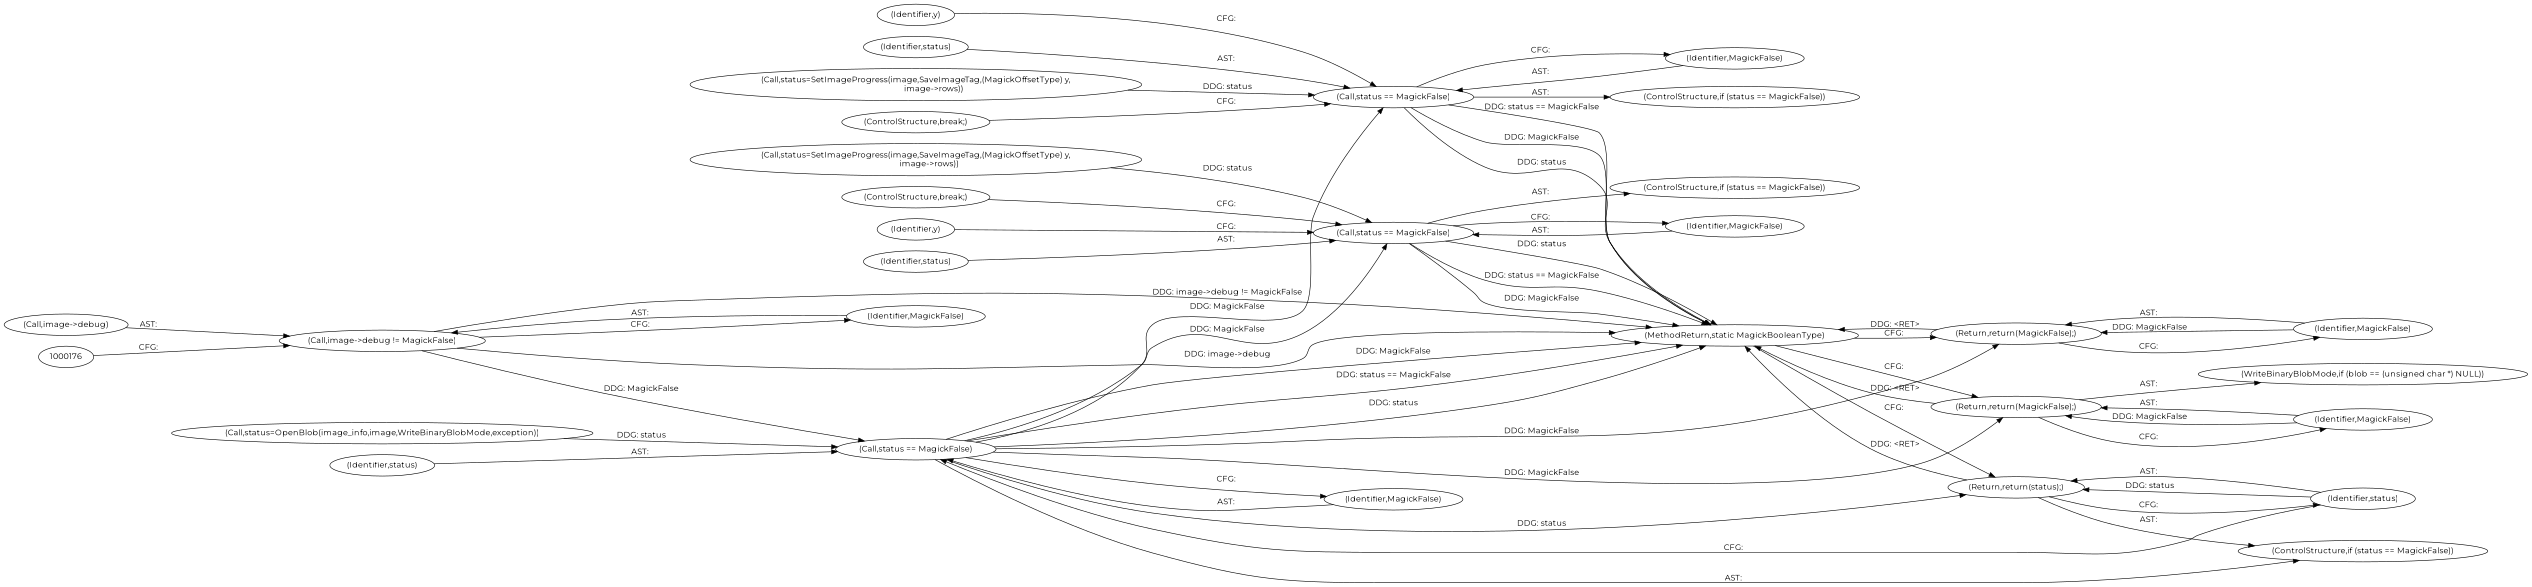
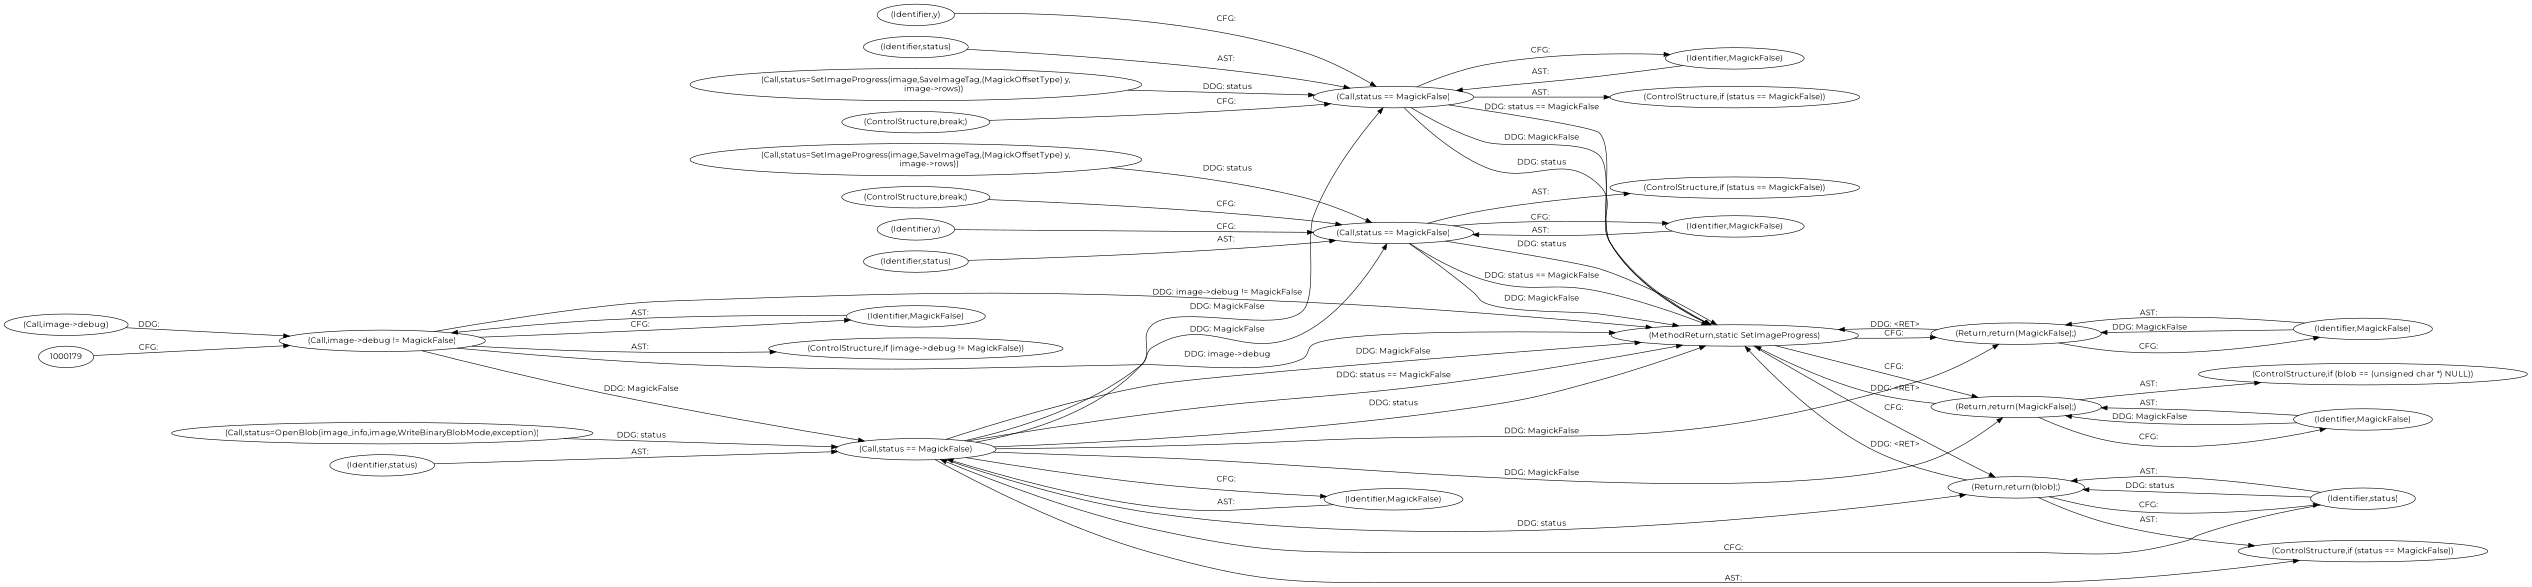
edge "(Call,image->debug)" -> "(Call,image->debug != MagickFalse)": label "AST: " -> "DDG: "
node "(MethodReturn,static MagickBooleanType)": label "(MethodReturn,static MagickBooleanType)" -> "(MethodReturn,static SetImageProgress)"
node "(ControlStructure,if (image->debug != MagickFalse))": added
node "1000176": label "1000176" -> "1000179"
node "(WriteBinaryBlobMode,if (blob == (unsigned char *) NULL))": label "(WriteBinaryBlobMode,if (blob == (unsigned char *) NULL))" -> "(ControlStructure,if (blob == (unsigned char *) NULL))"
node "(Return,return(status);)": label "(Return,return(status);)" -> "(Return,return(blob);)"
